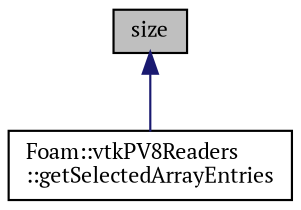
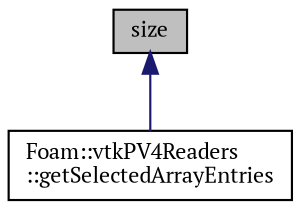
node "Foam::vtkPV8Readers ::getSelectedArrayEntries": label "Foam::vtkPV8Readers ::getSelectedArrayEntries" -> "Foam::vtkPV4Readers ::getSelectedArrayEntries"
